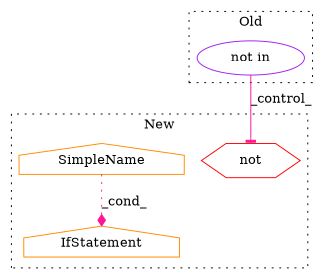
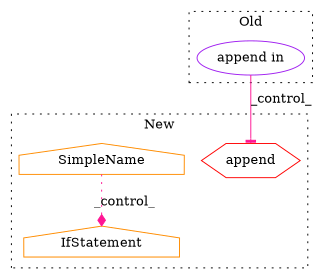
node "not in": label "not in" -> "append in"
node "not": label "not" -> "append"
edge "SimpleName" -> "IfStatement": label "_cond_" -> "_control_"
